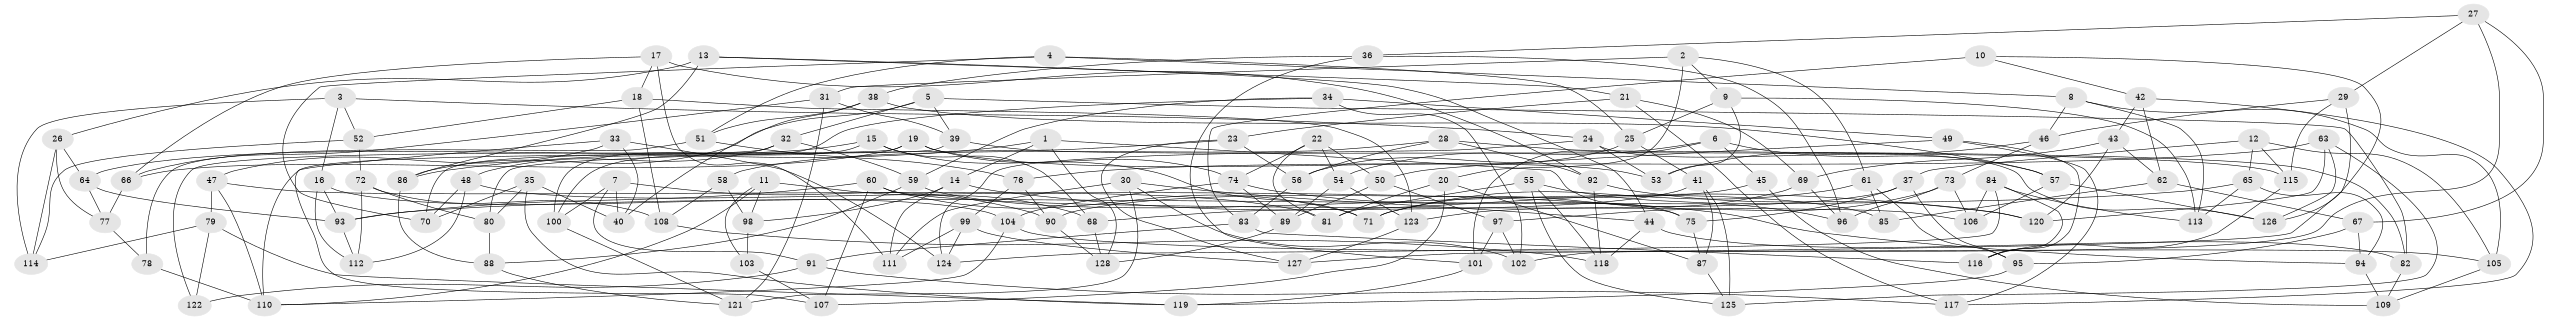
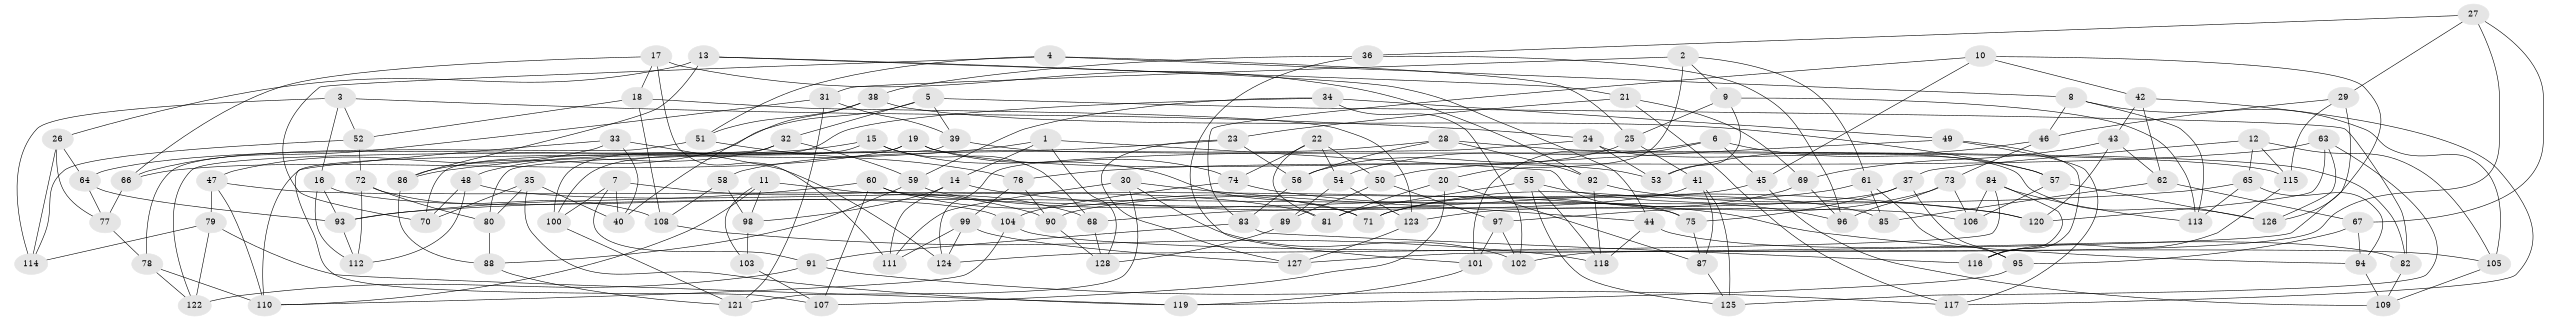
edge "10" -- "45": added
edge "74" -- "89": removed
edge "78" -- "122": added
